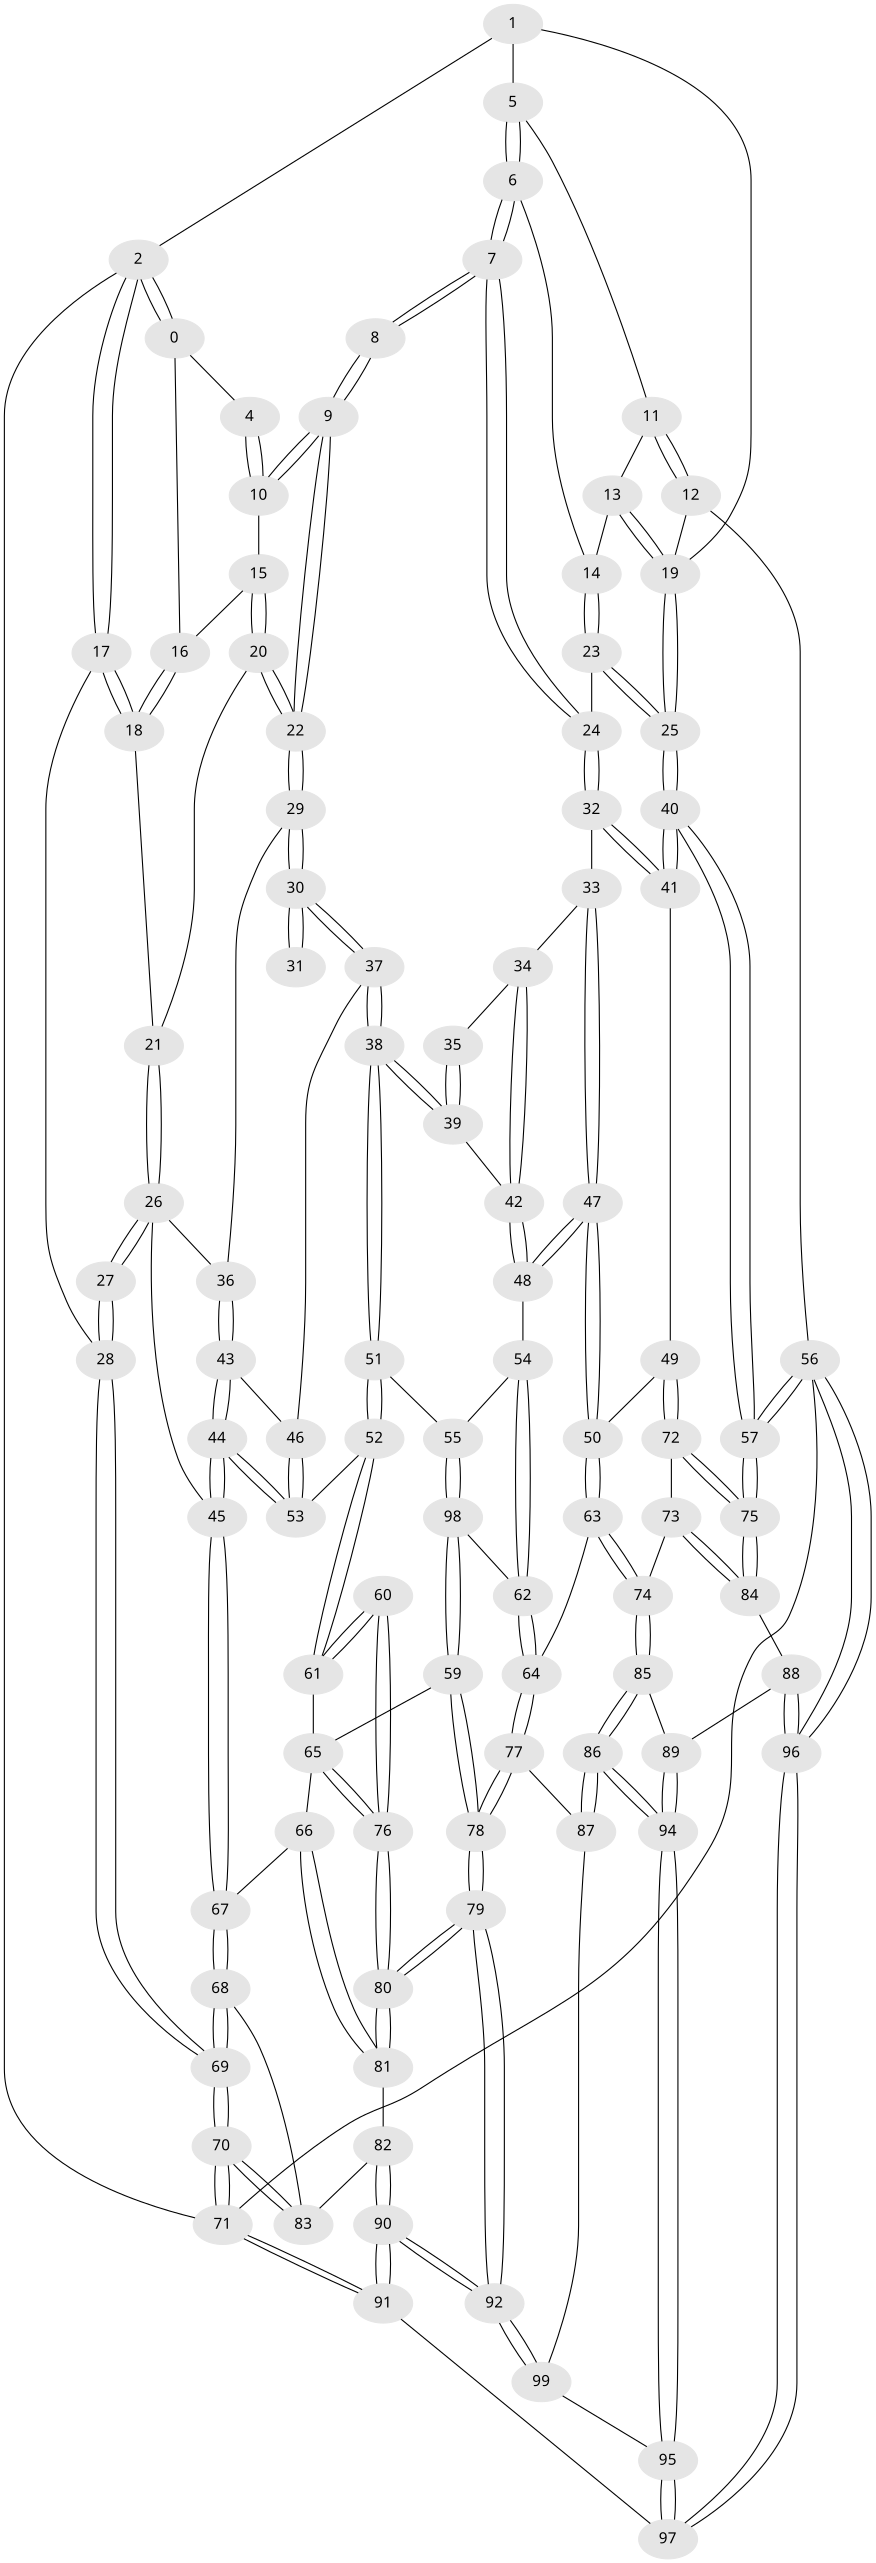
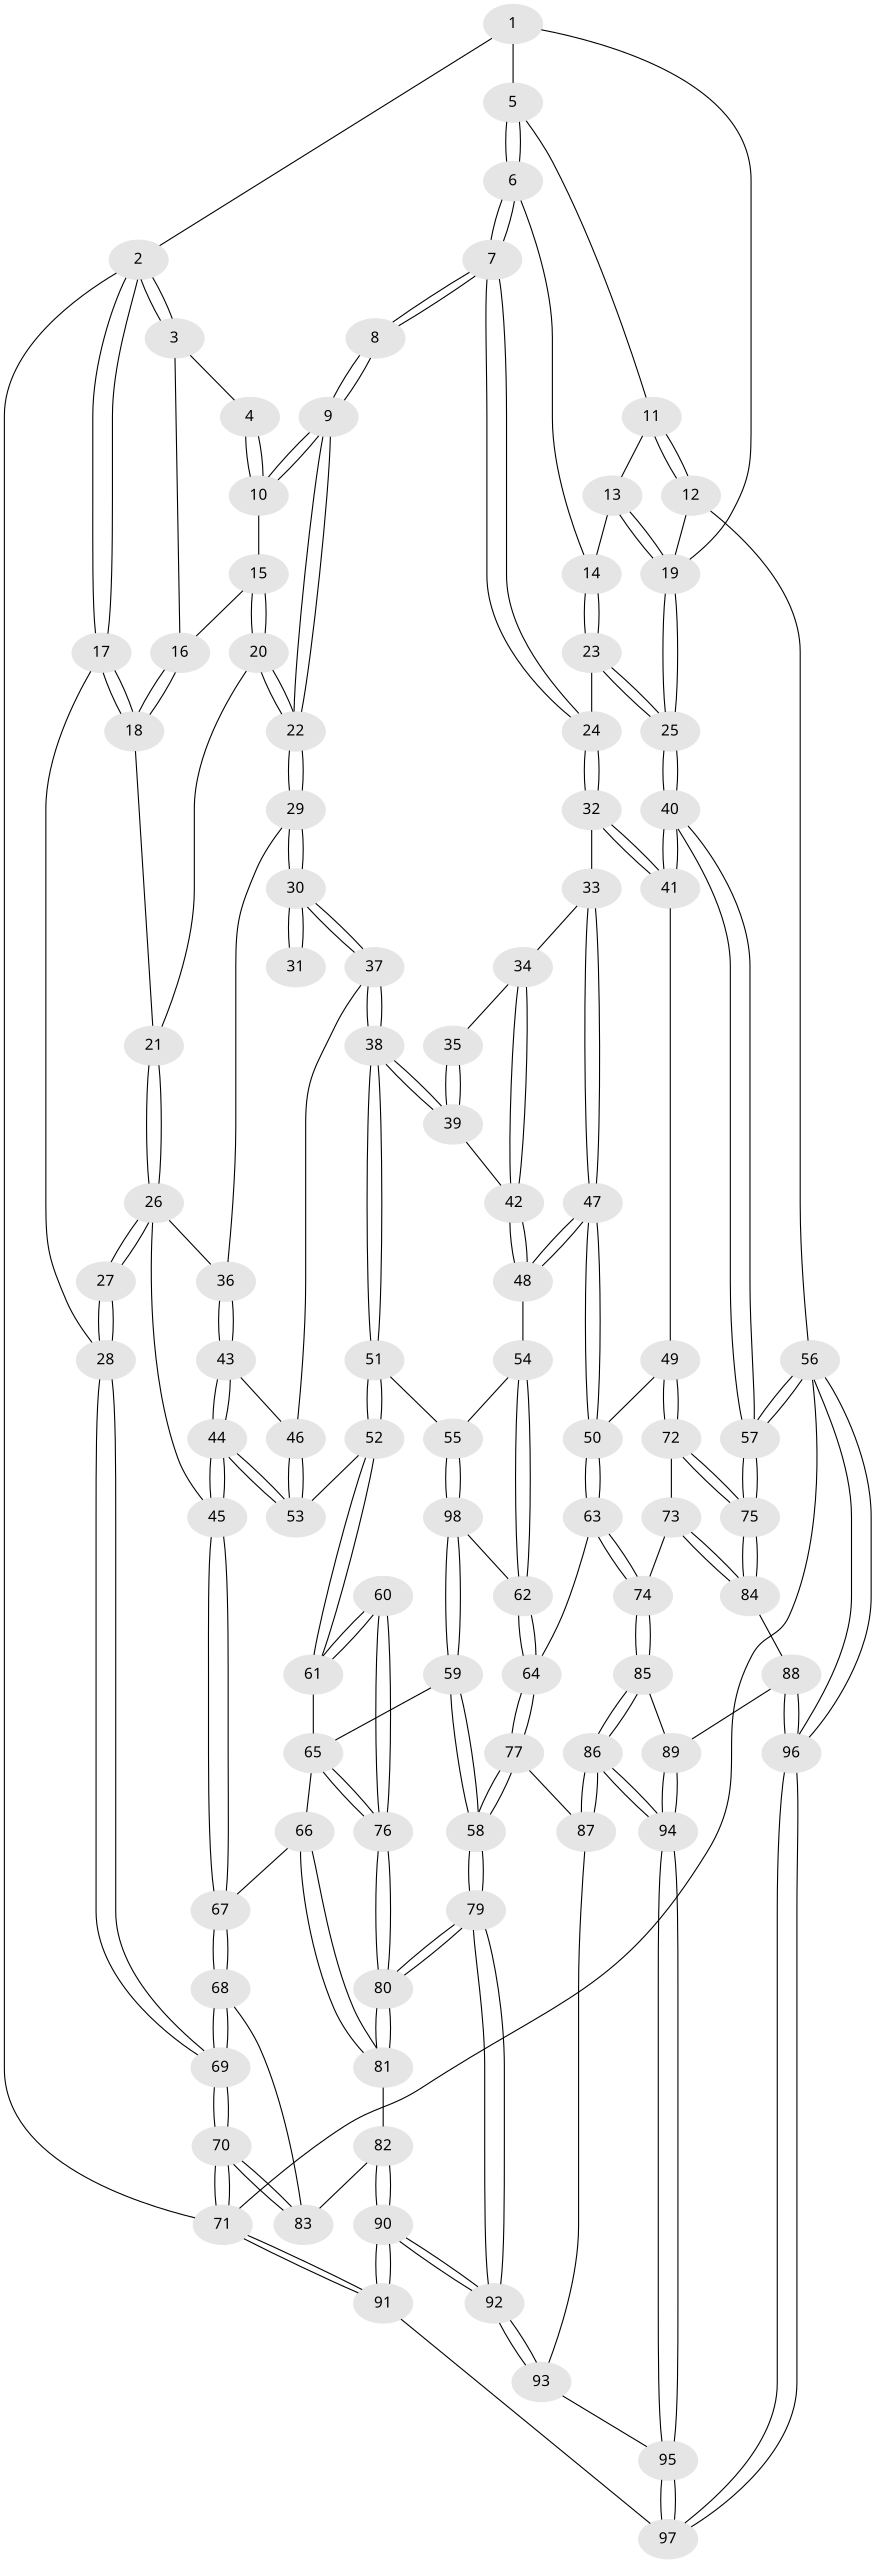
node "0": label "0" -> "3"
node "78": label "78" -> "58"
node "99": label "99" -> "93"
